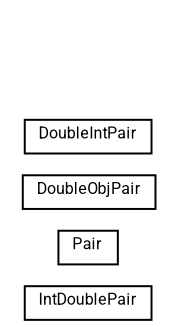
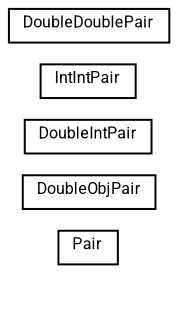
node "DoubleDoublePair": added
node "IntIntPair": added
node "IntDoublePair": removed
